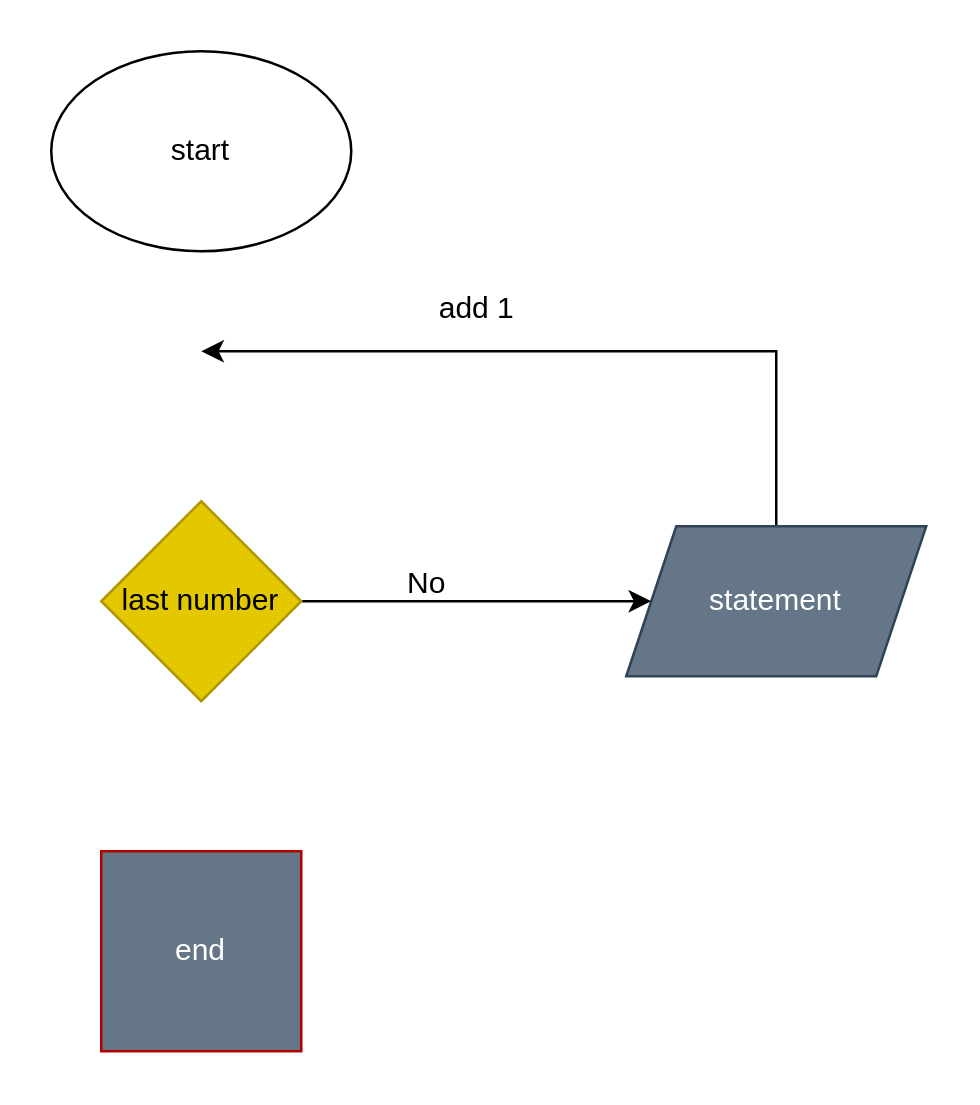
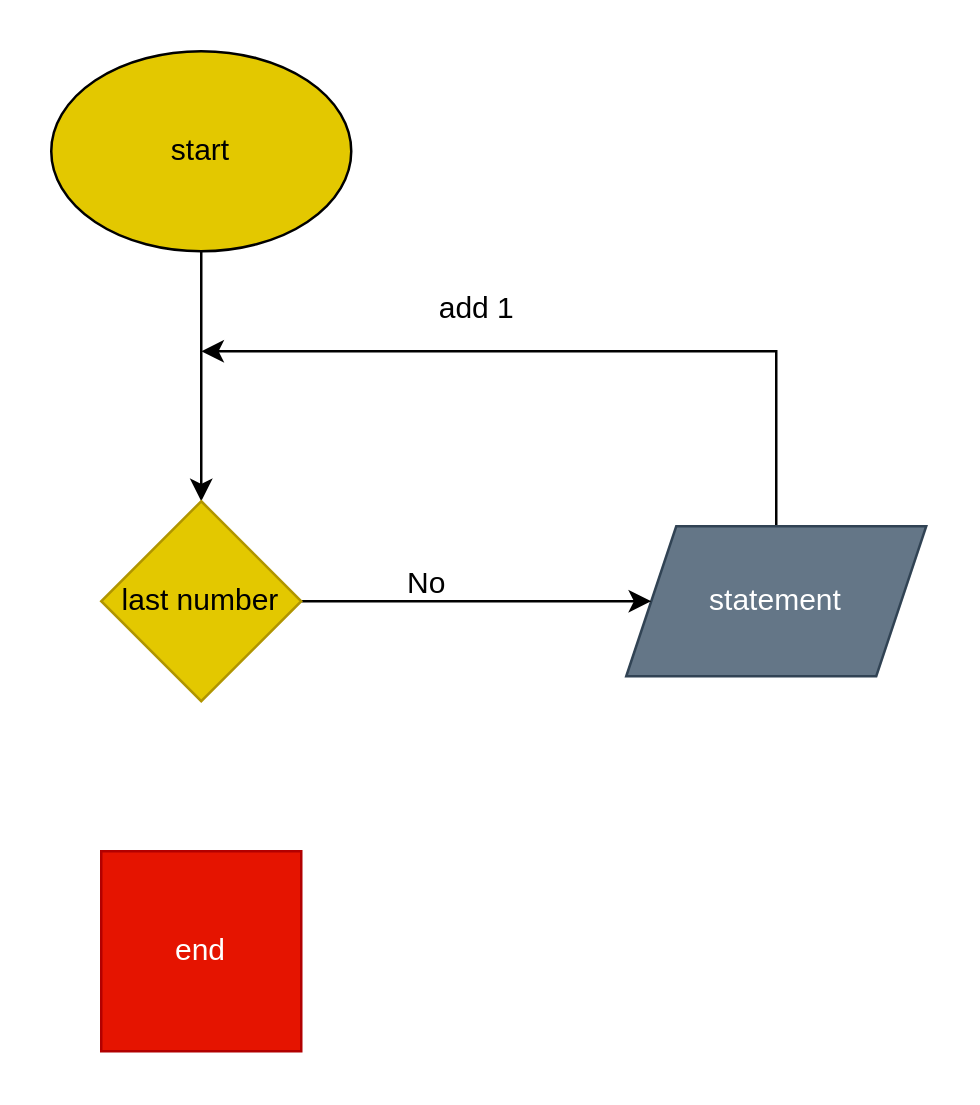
node "start": fillcolor #ffffff -> #e3c800
edge "start" -> "last number": added
node "end": fillcolor #647687 -> #e51400
